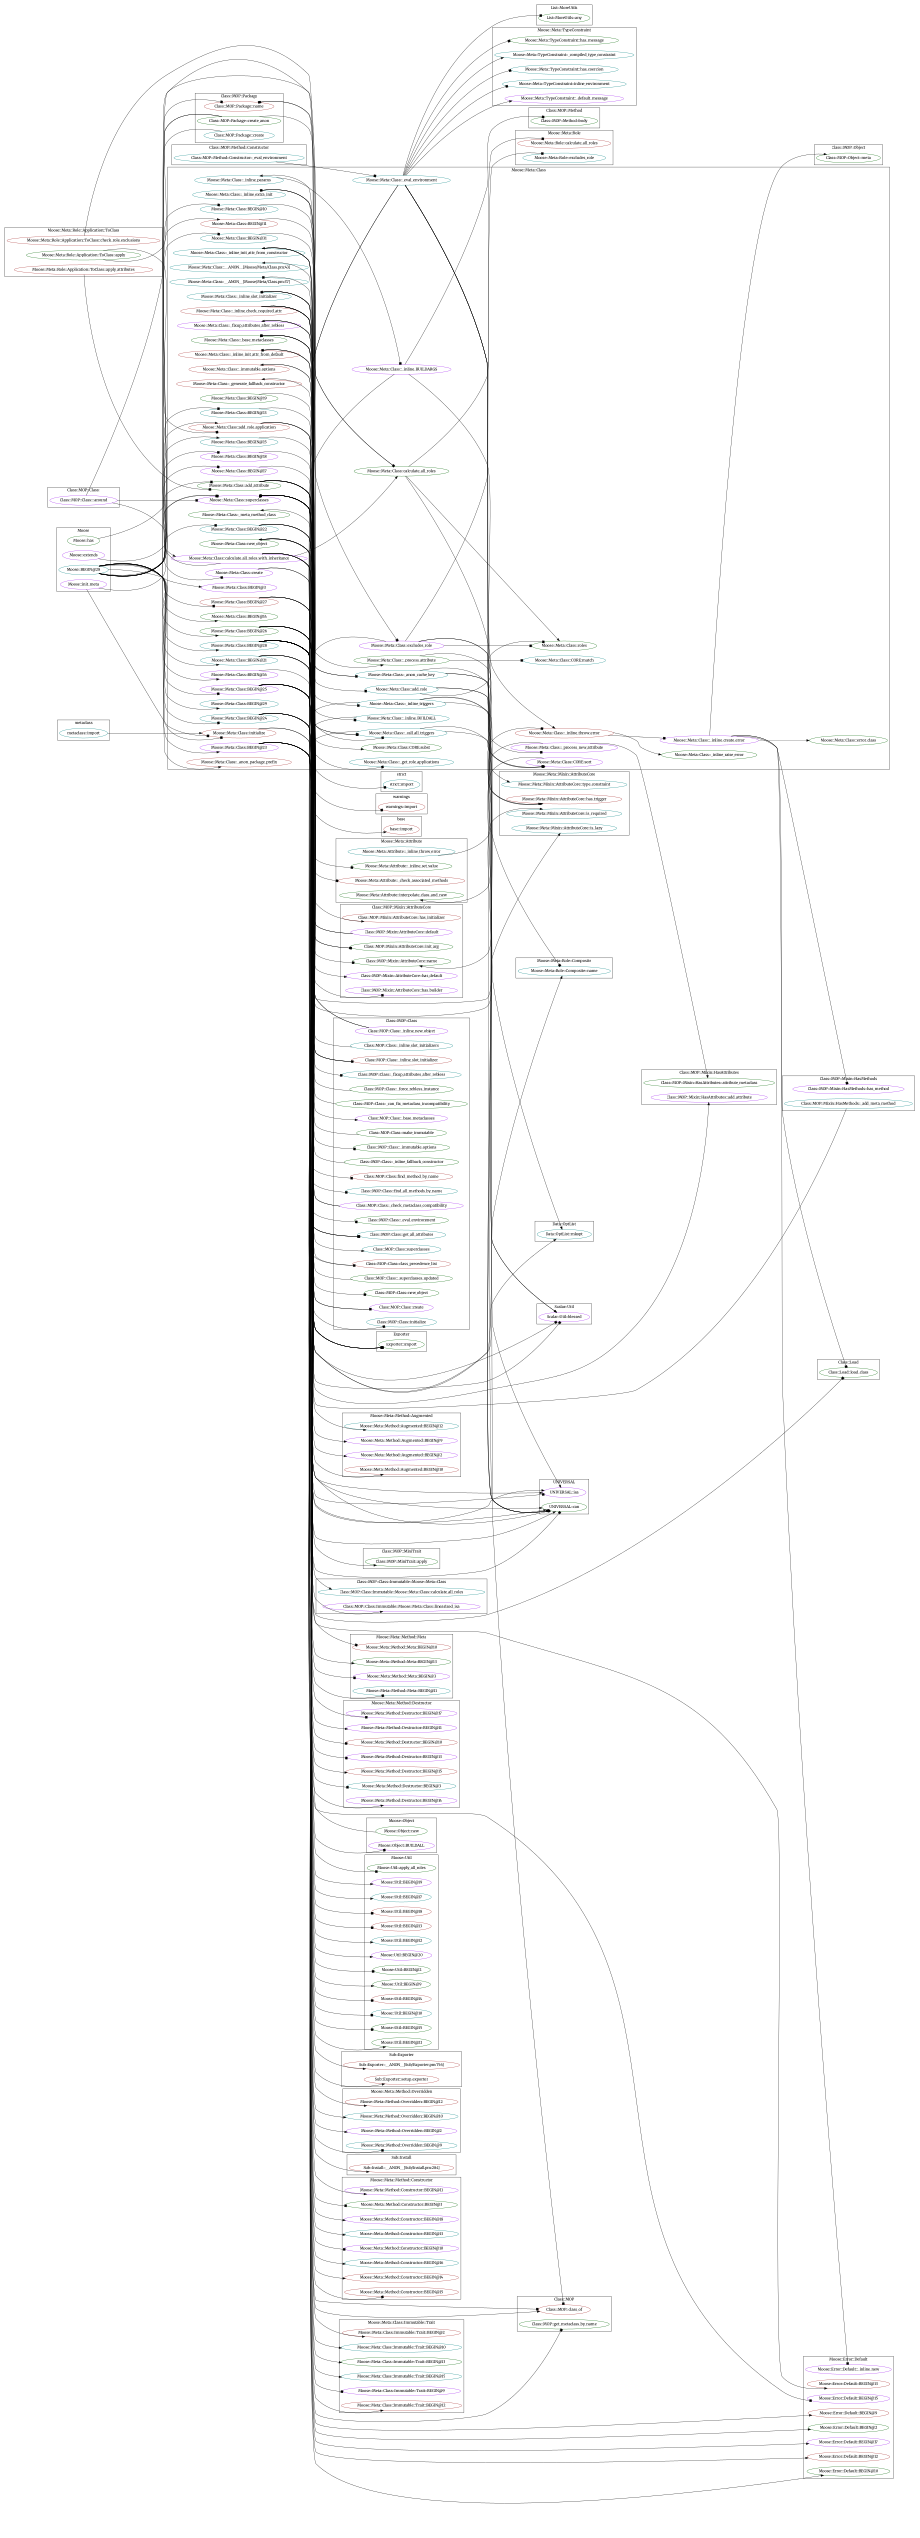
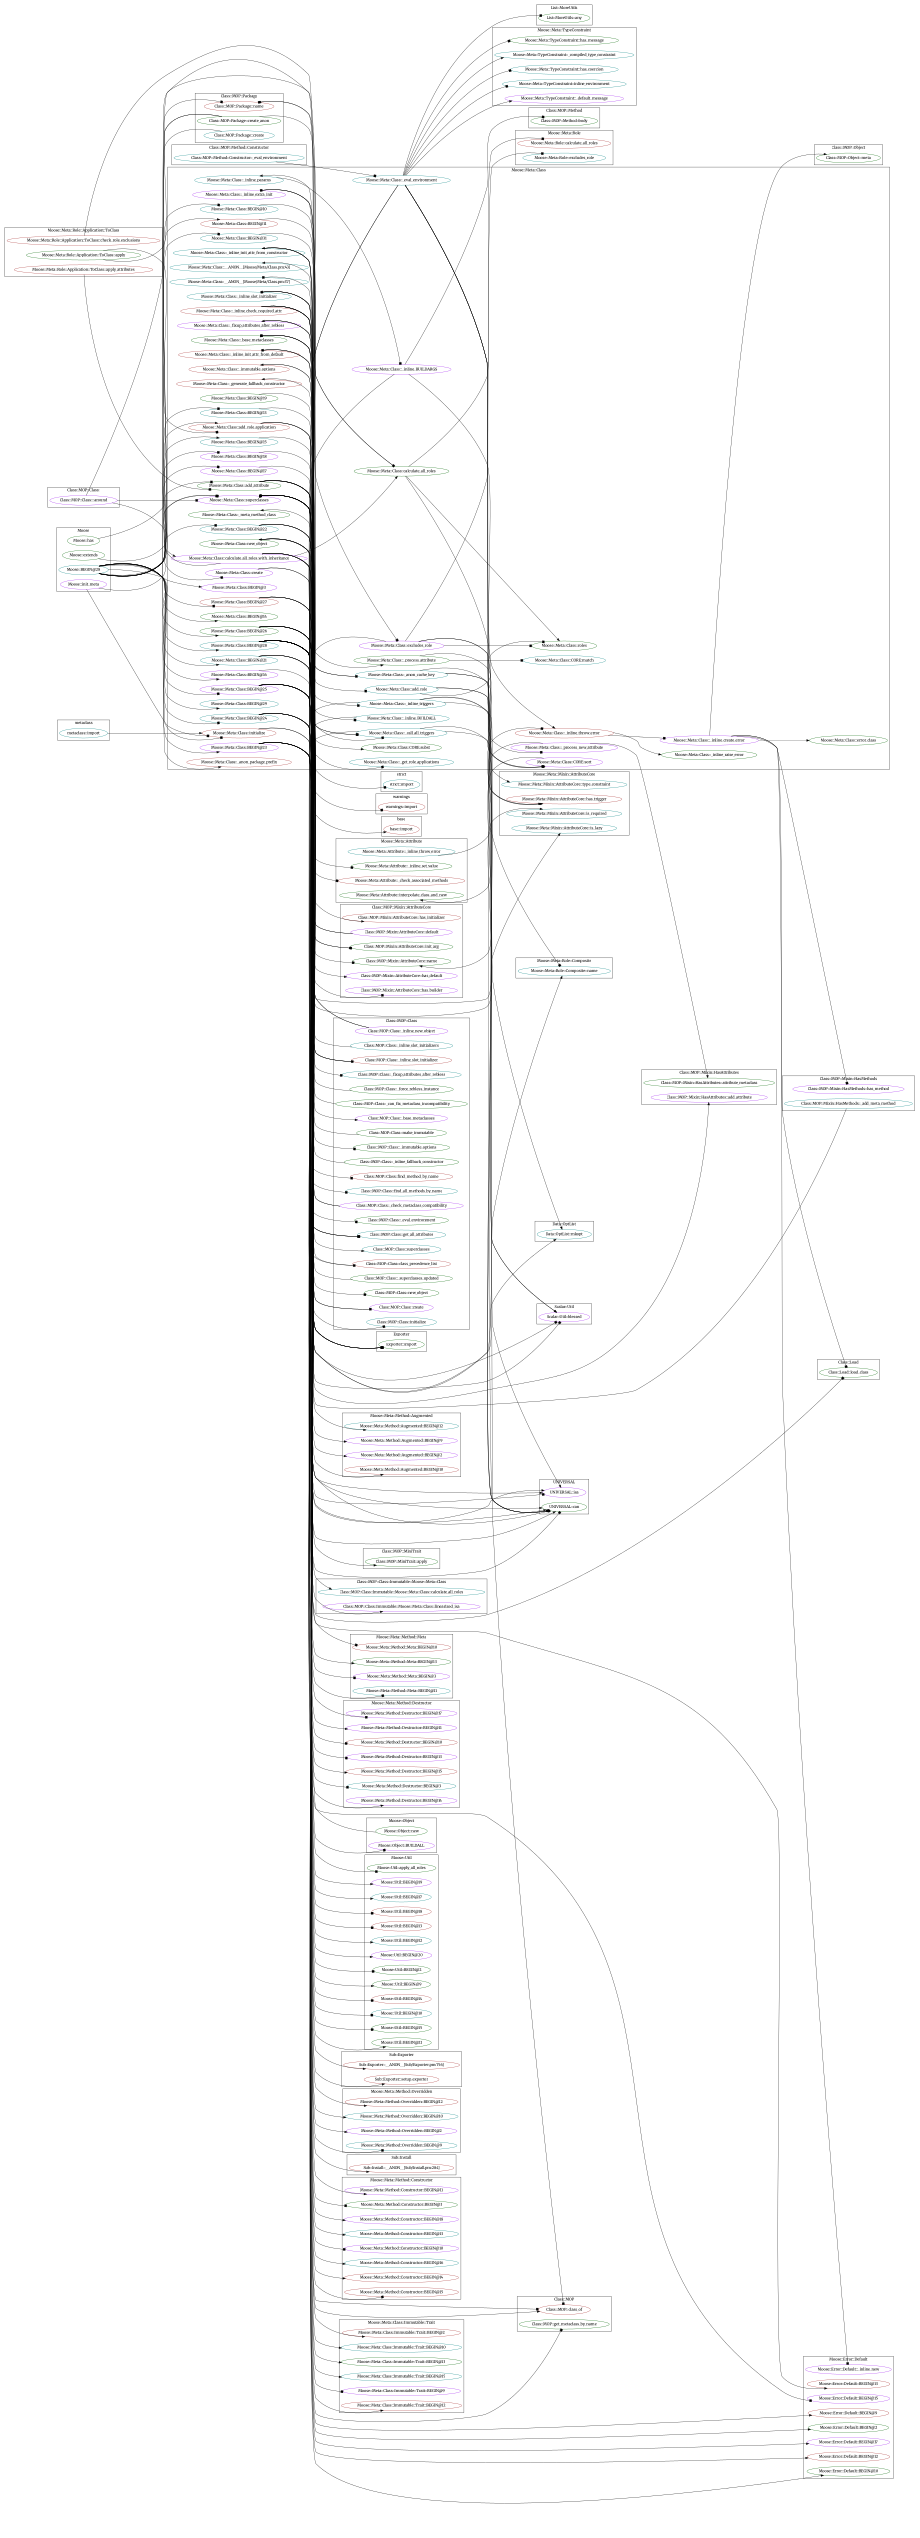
node "Moose::Meta::Class::_inline_extra_init": color teal -> purple
node "Moose::extends": color purple -> darkgreen
